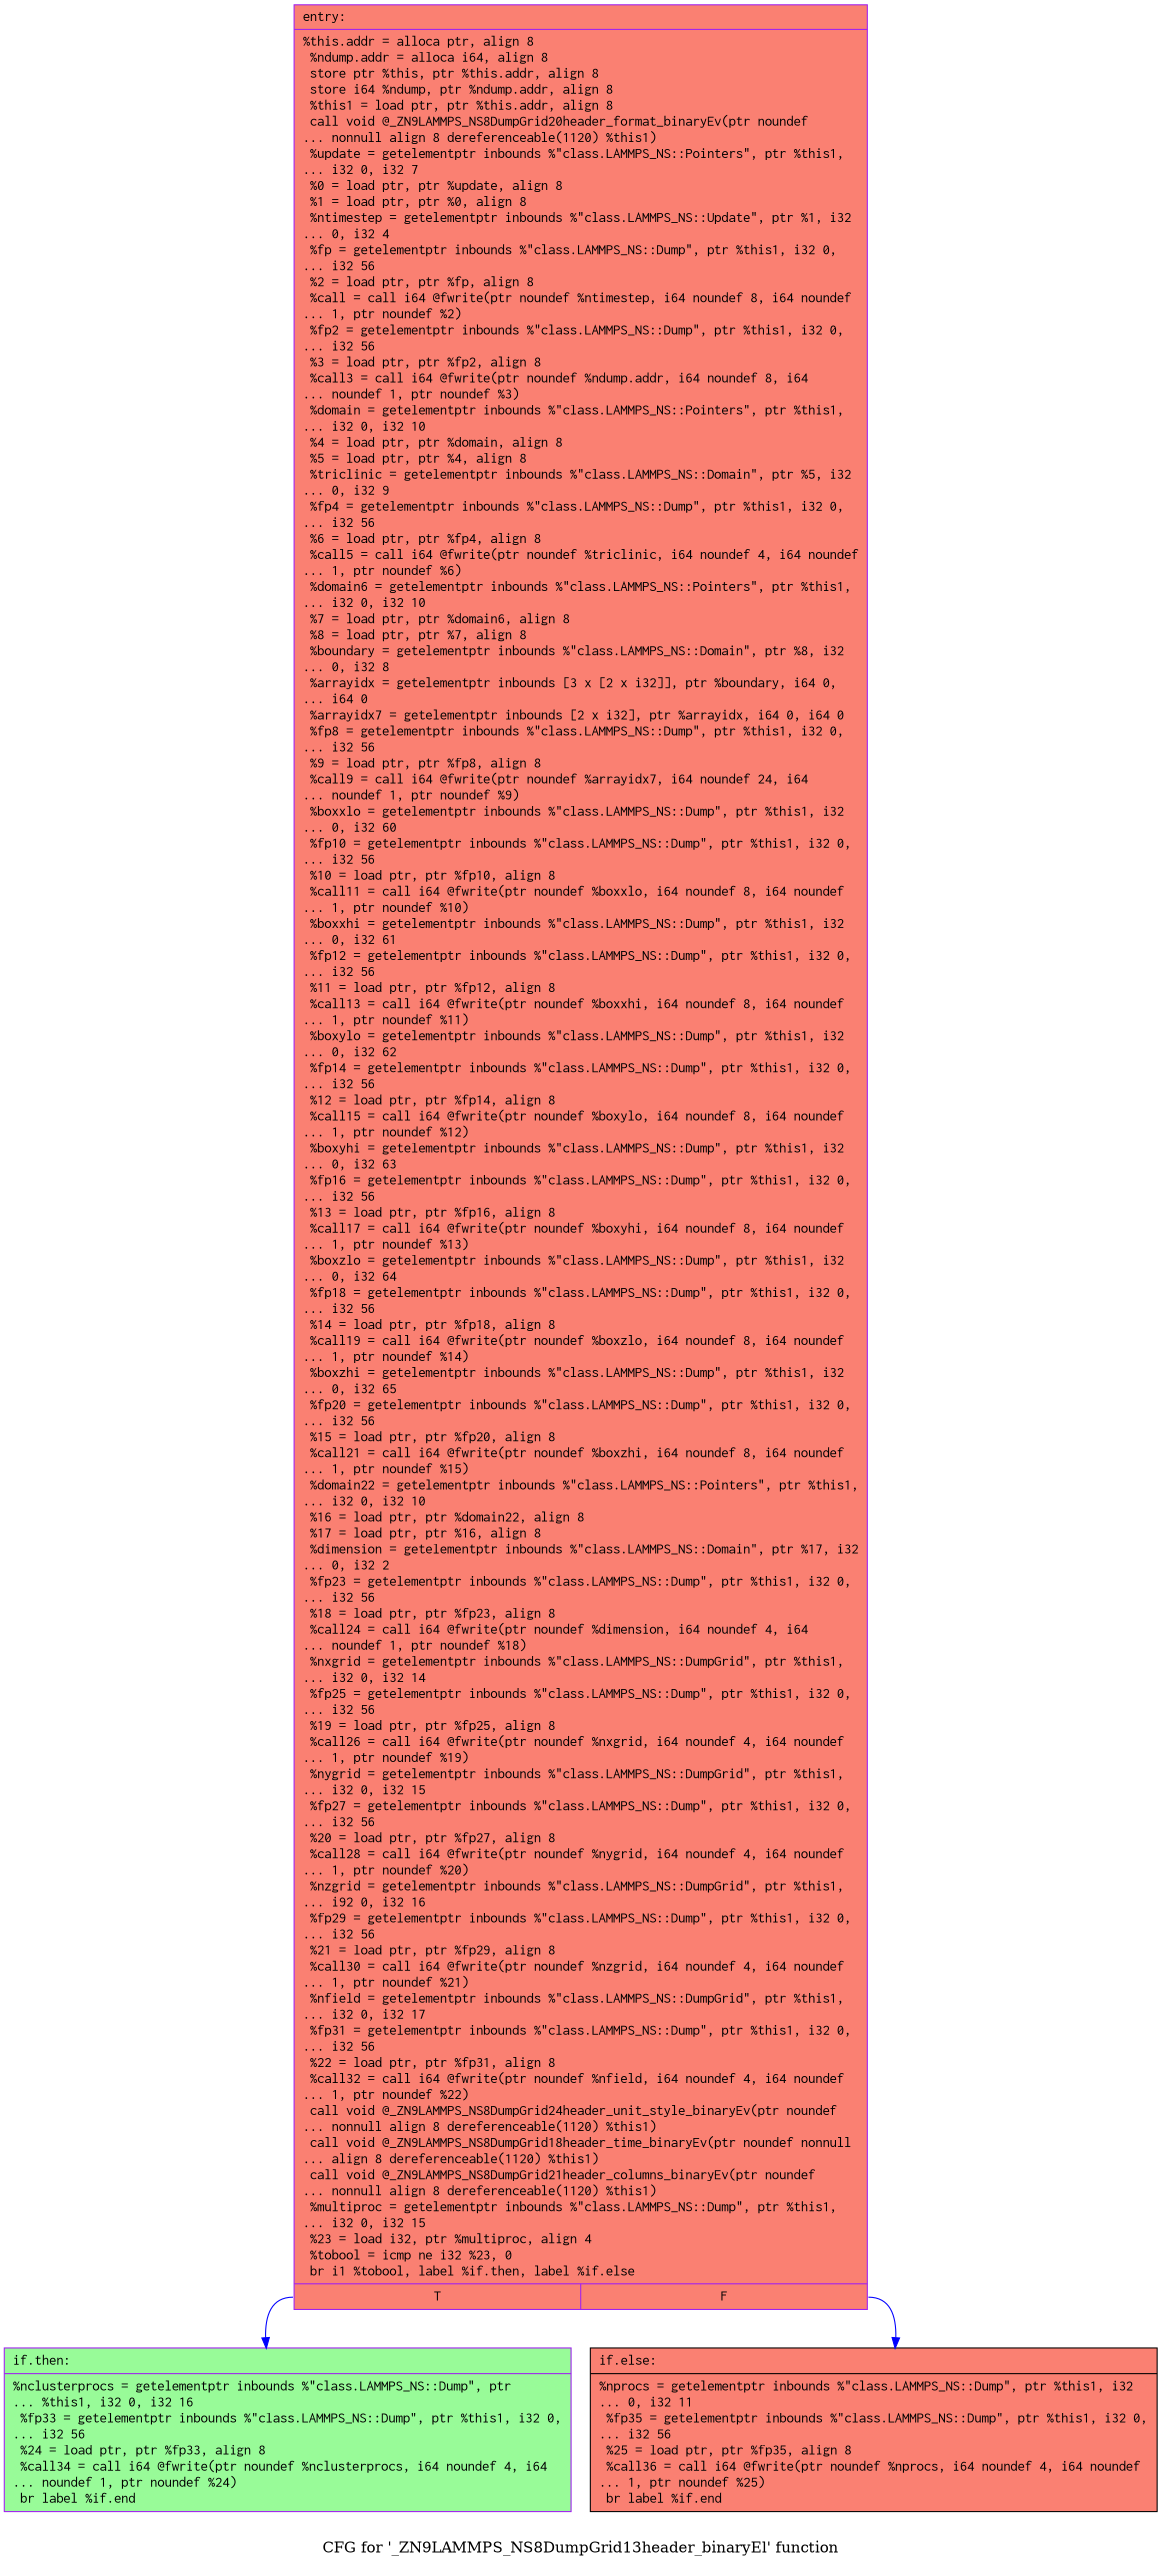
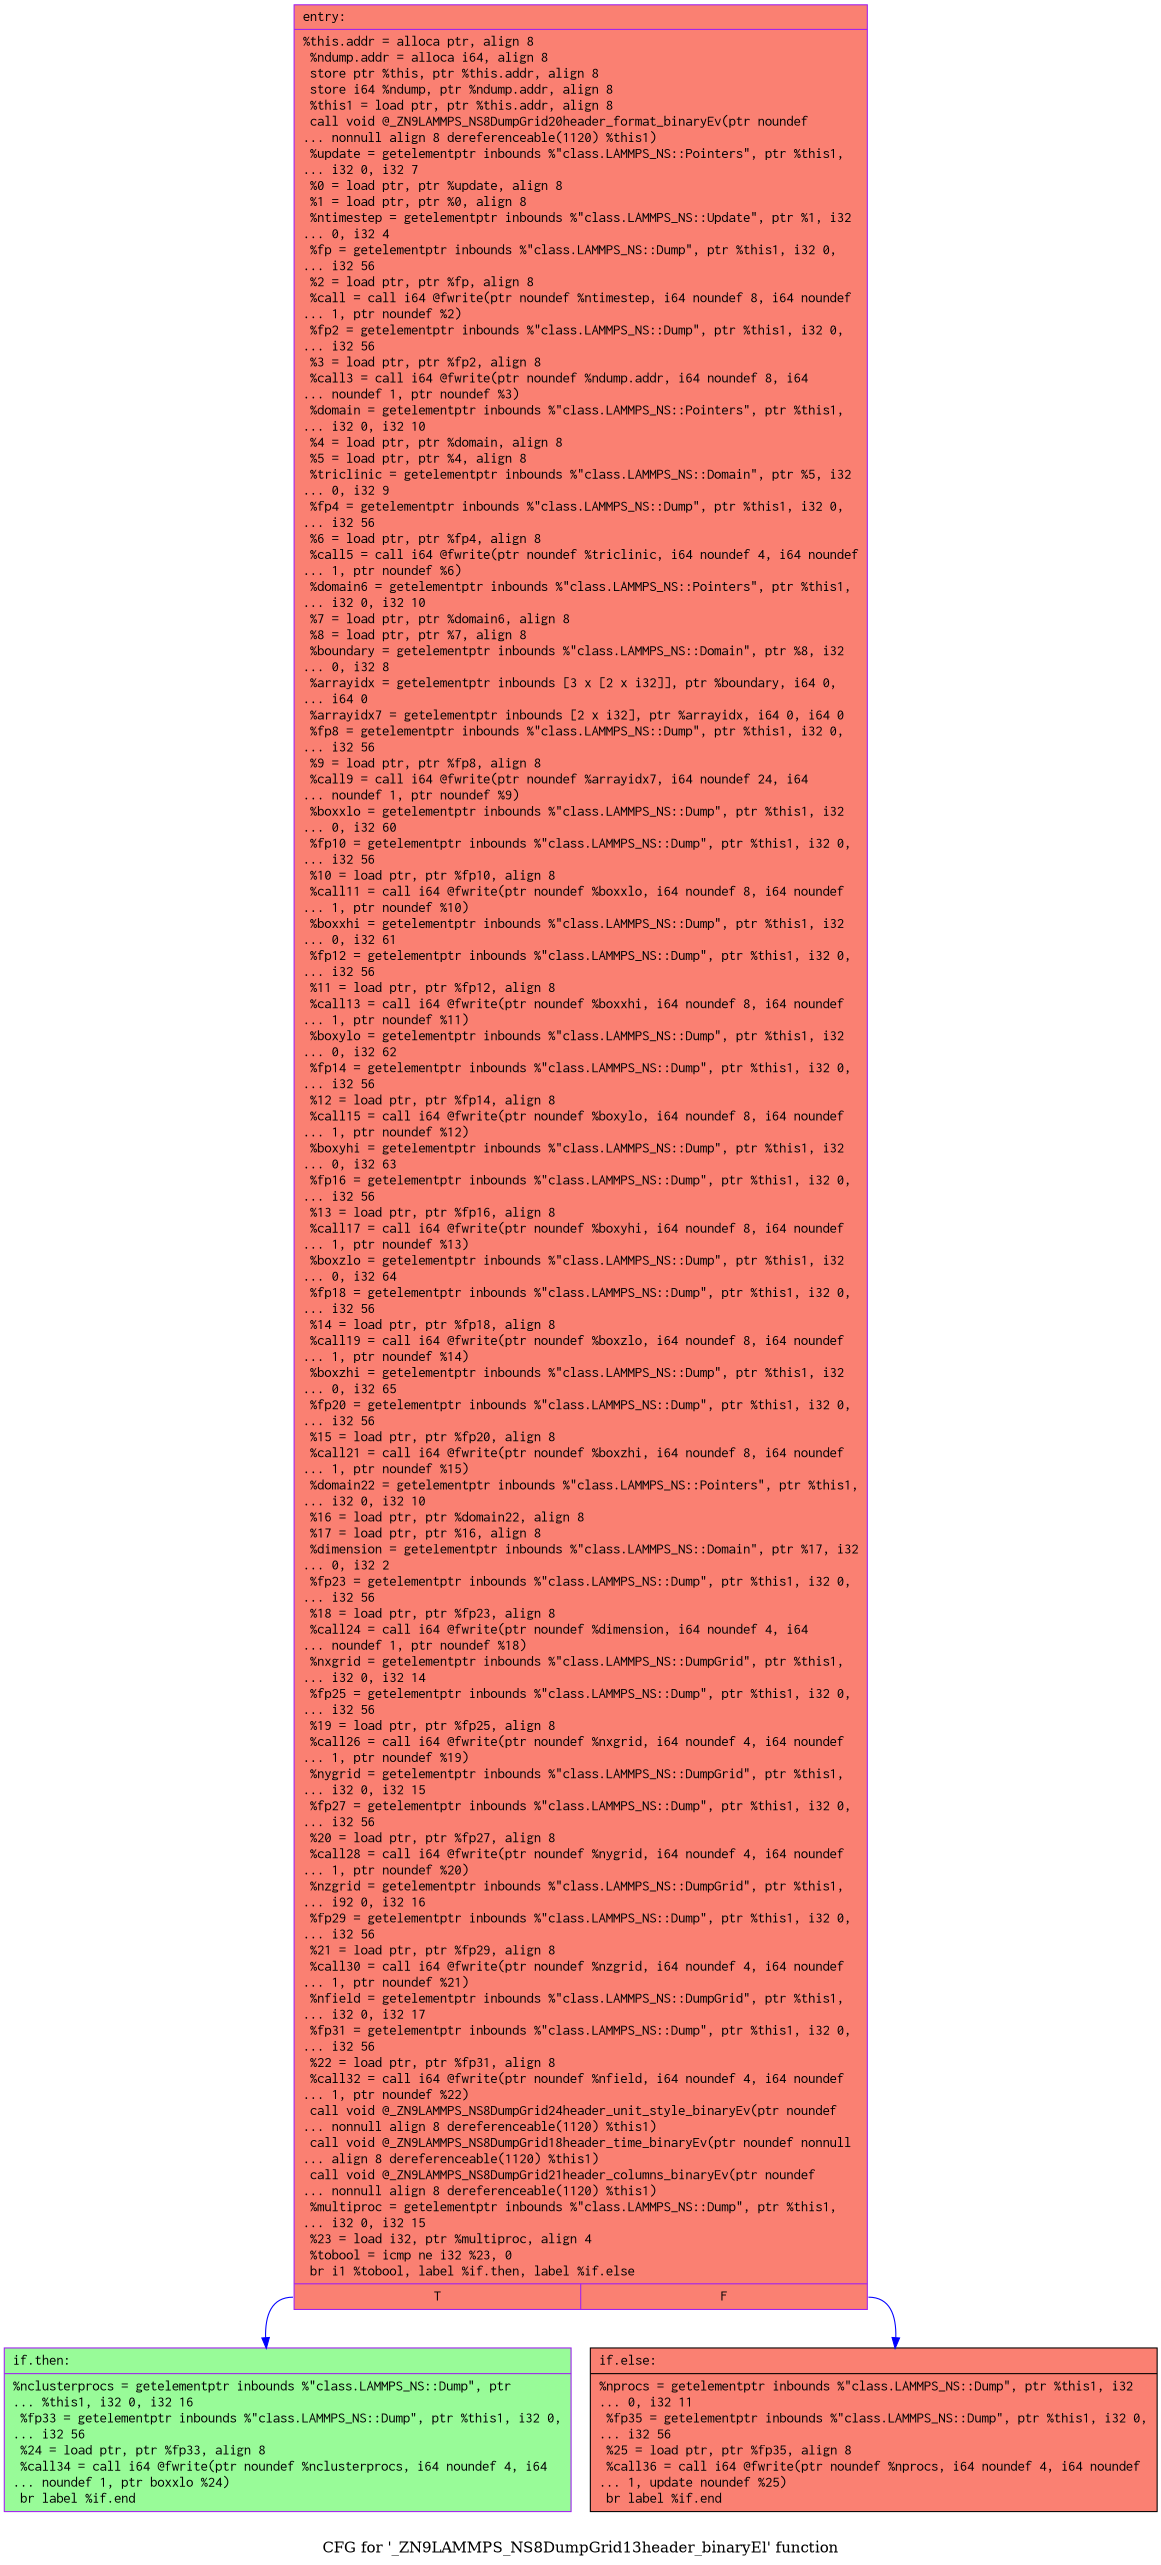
node "if.then:": text "... noundef 1, ptr noundef %24)" -> "... noundef 1, ptr boxxlo %24)"
node "if.else:": text "... 1, ptr noundef %25)" -> "... 1, update noundef %25)"
